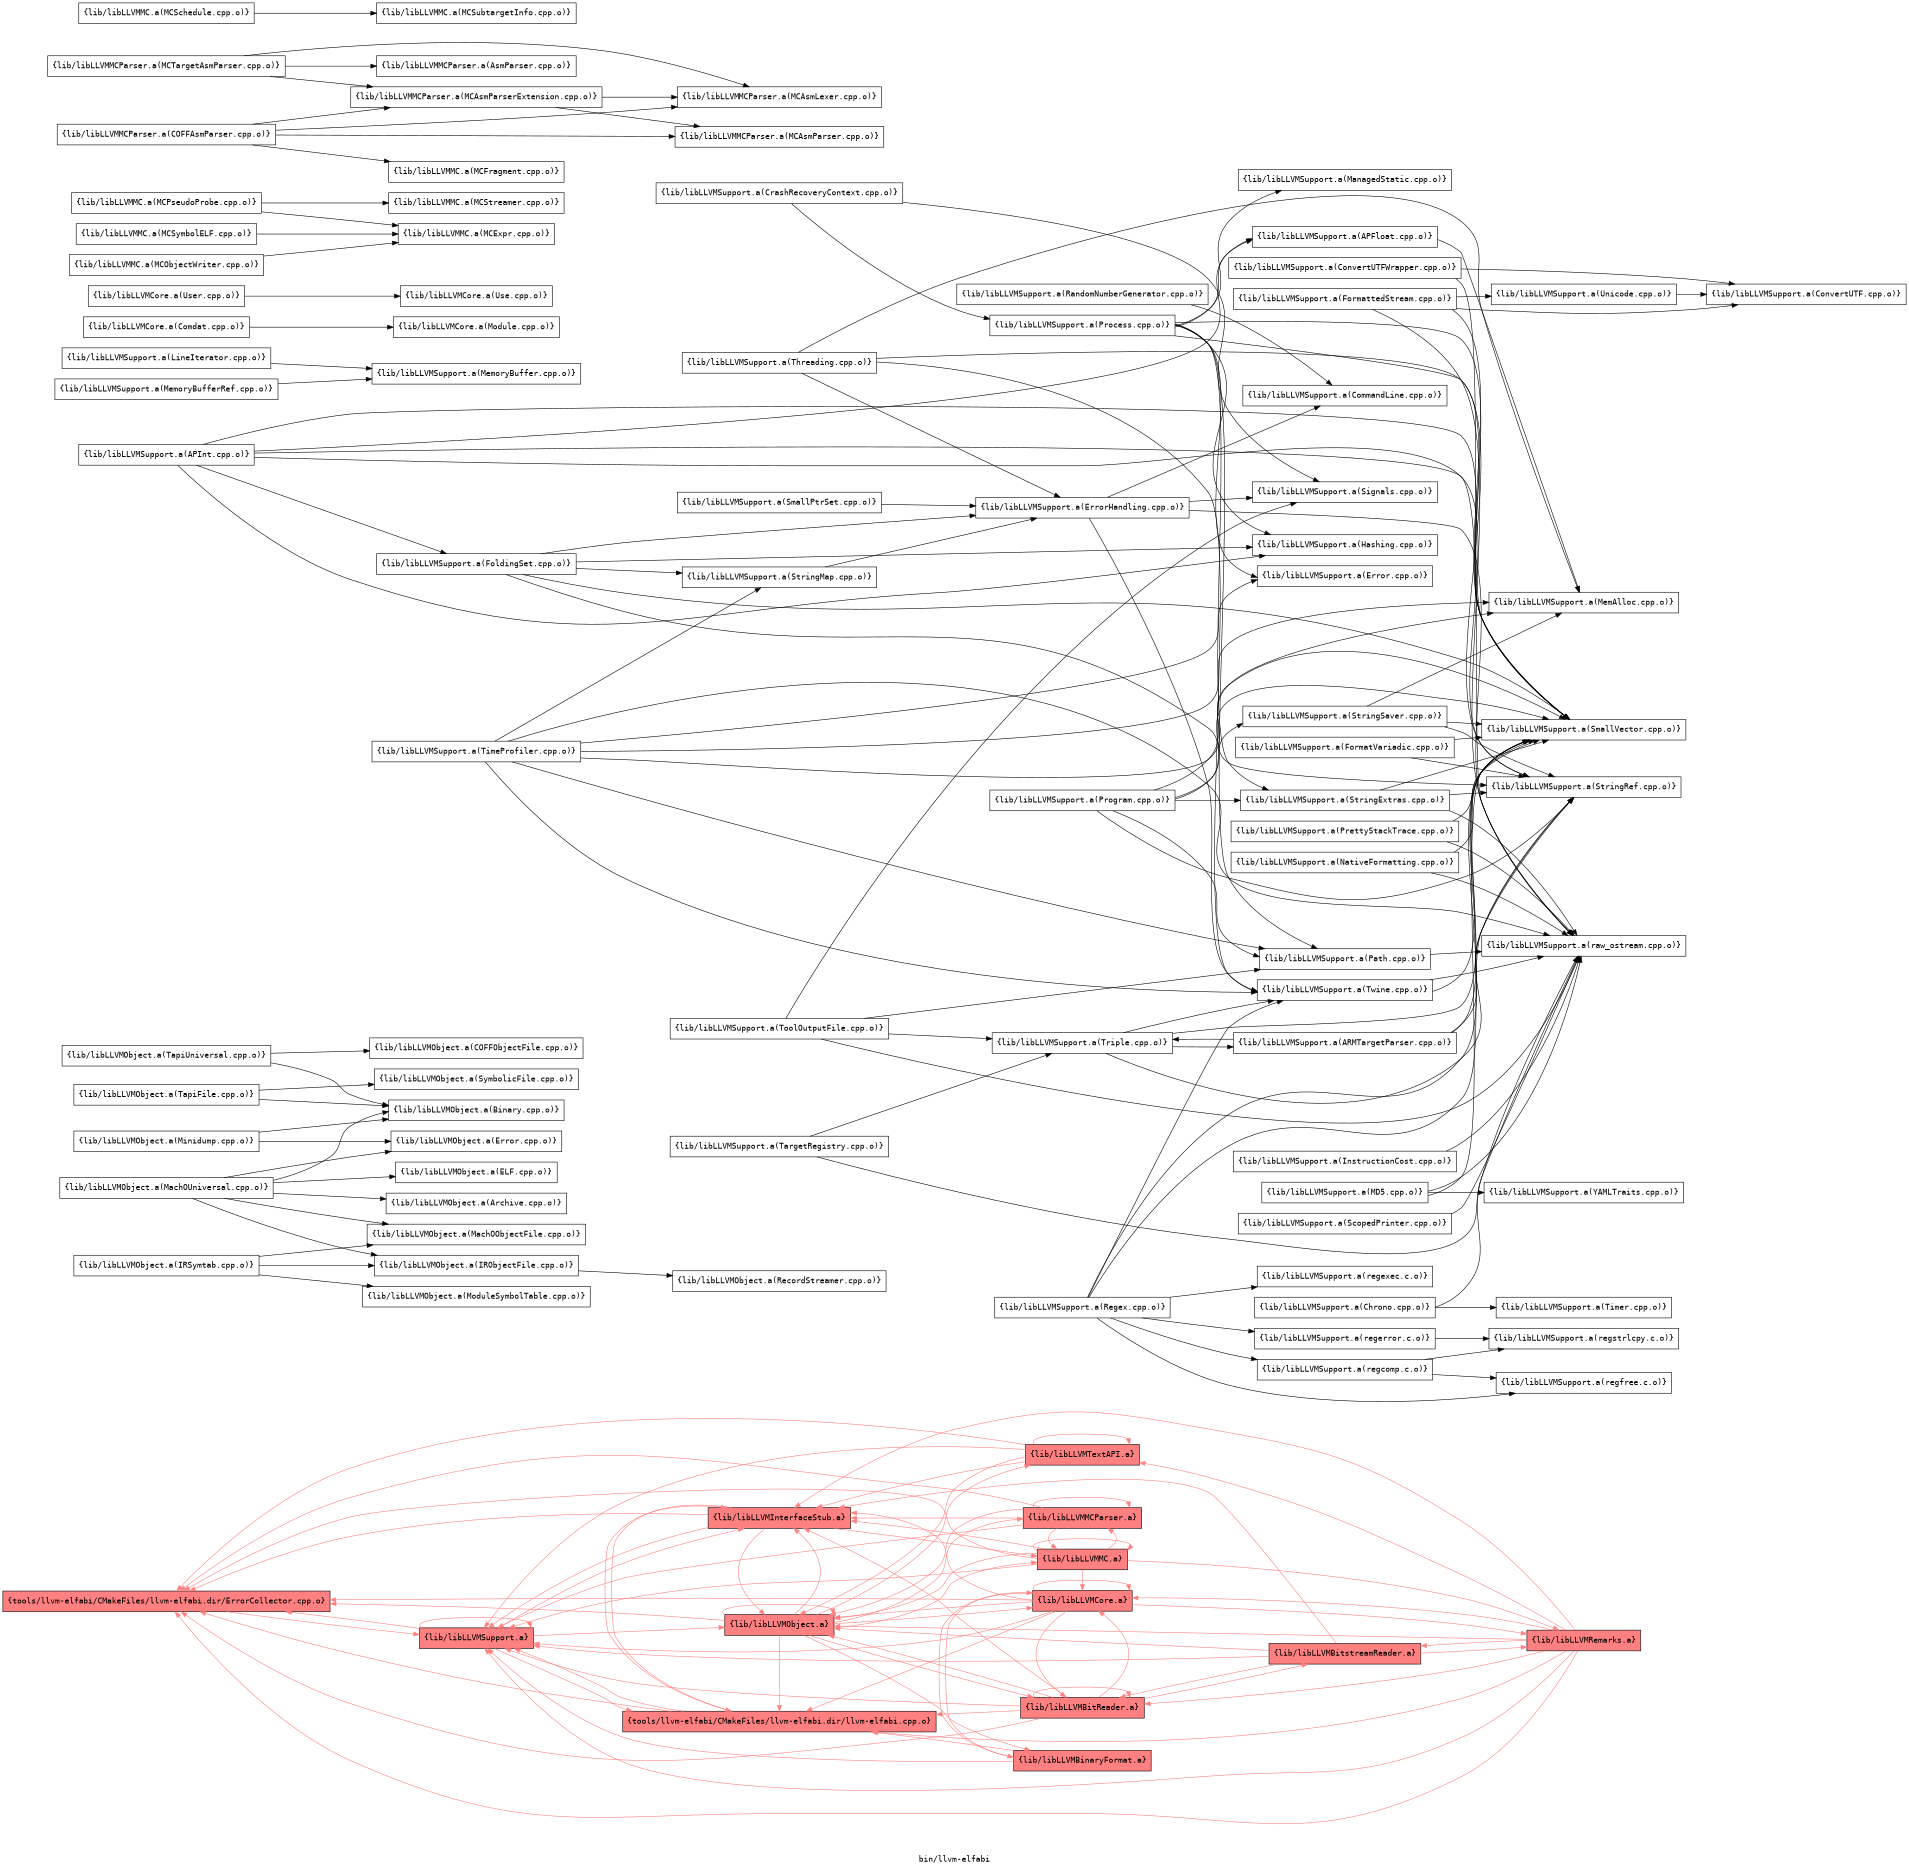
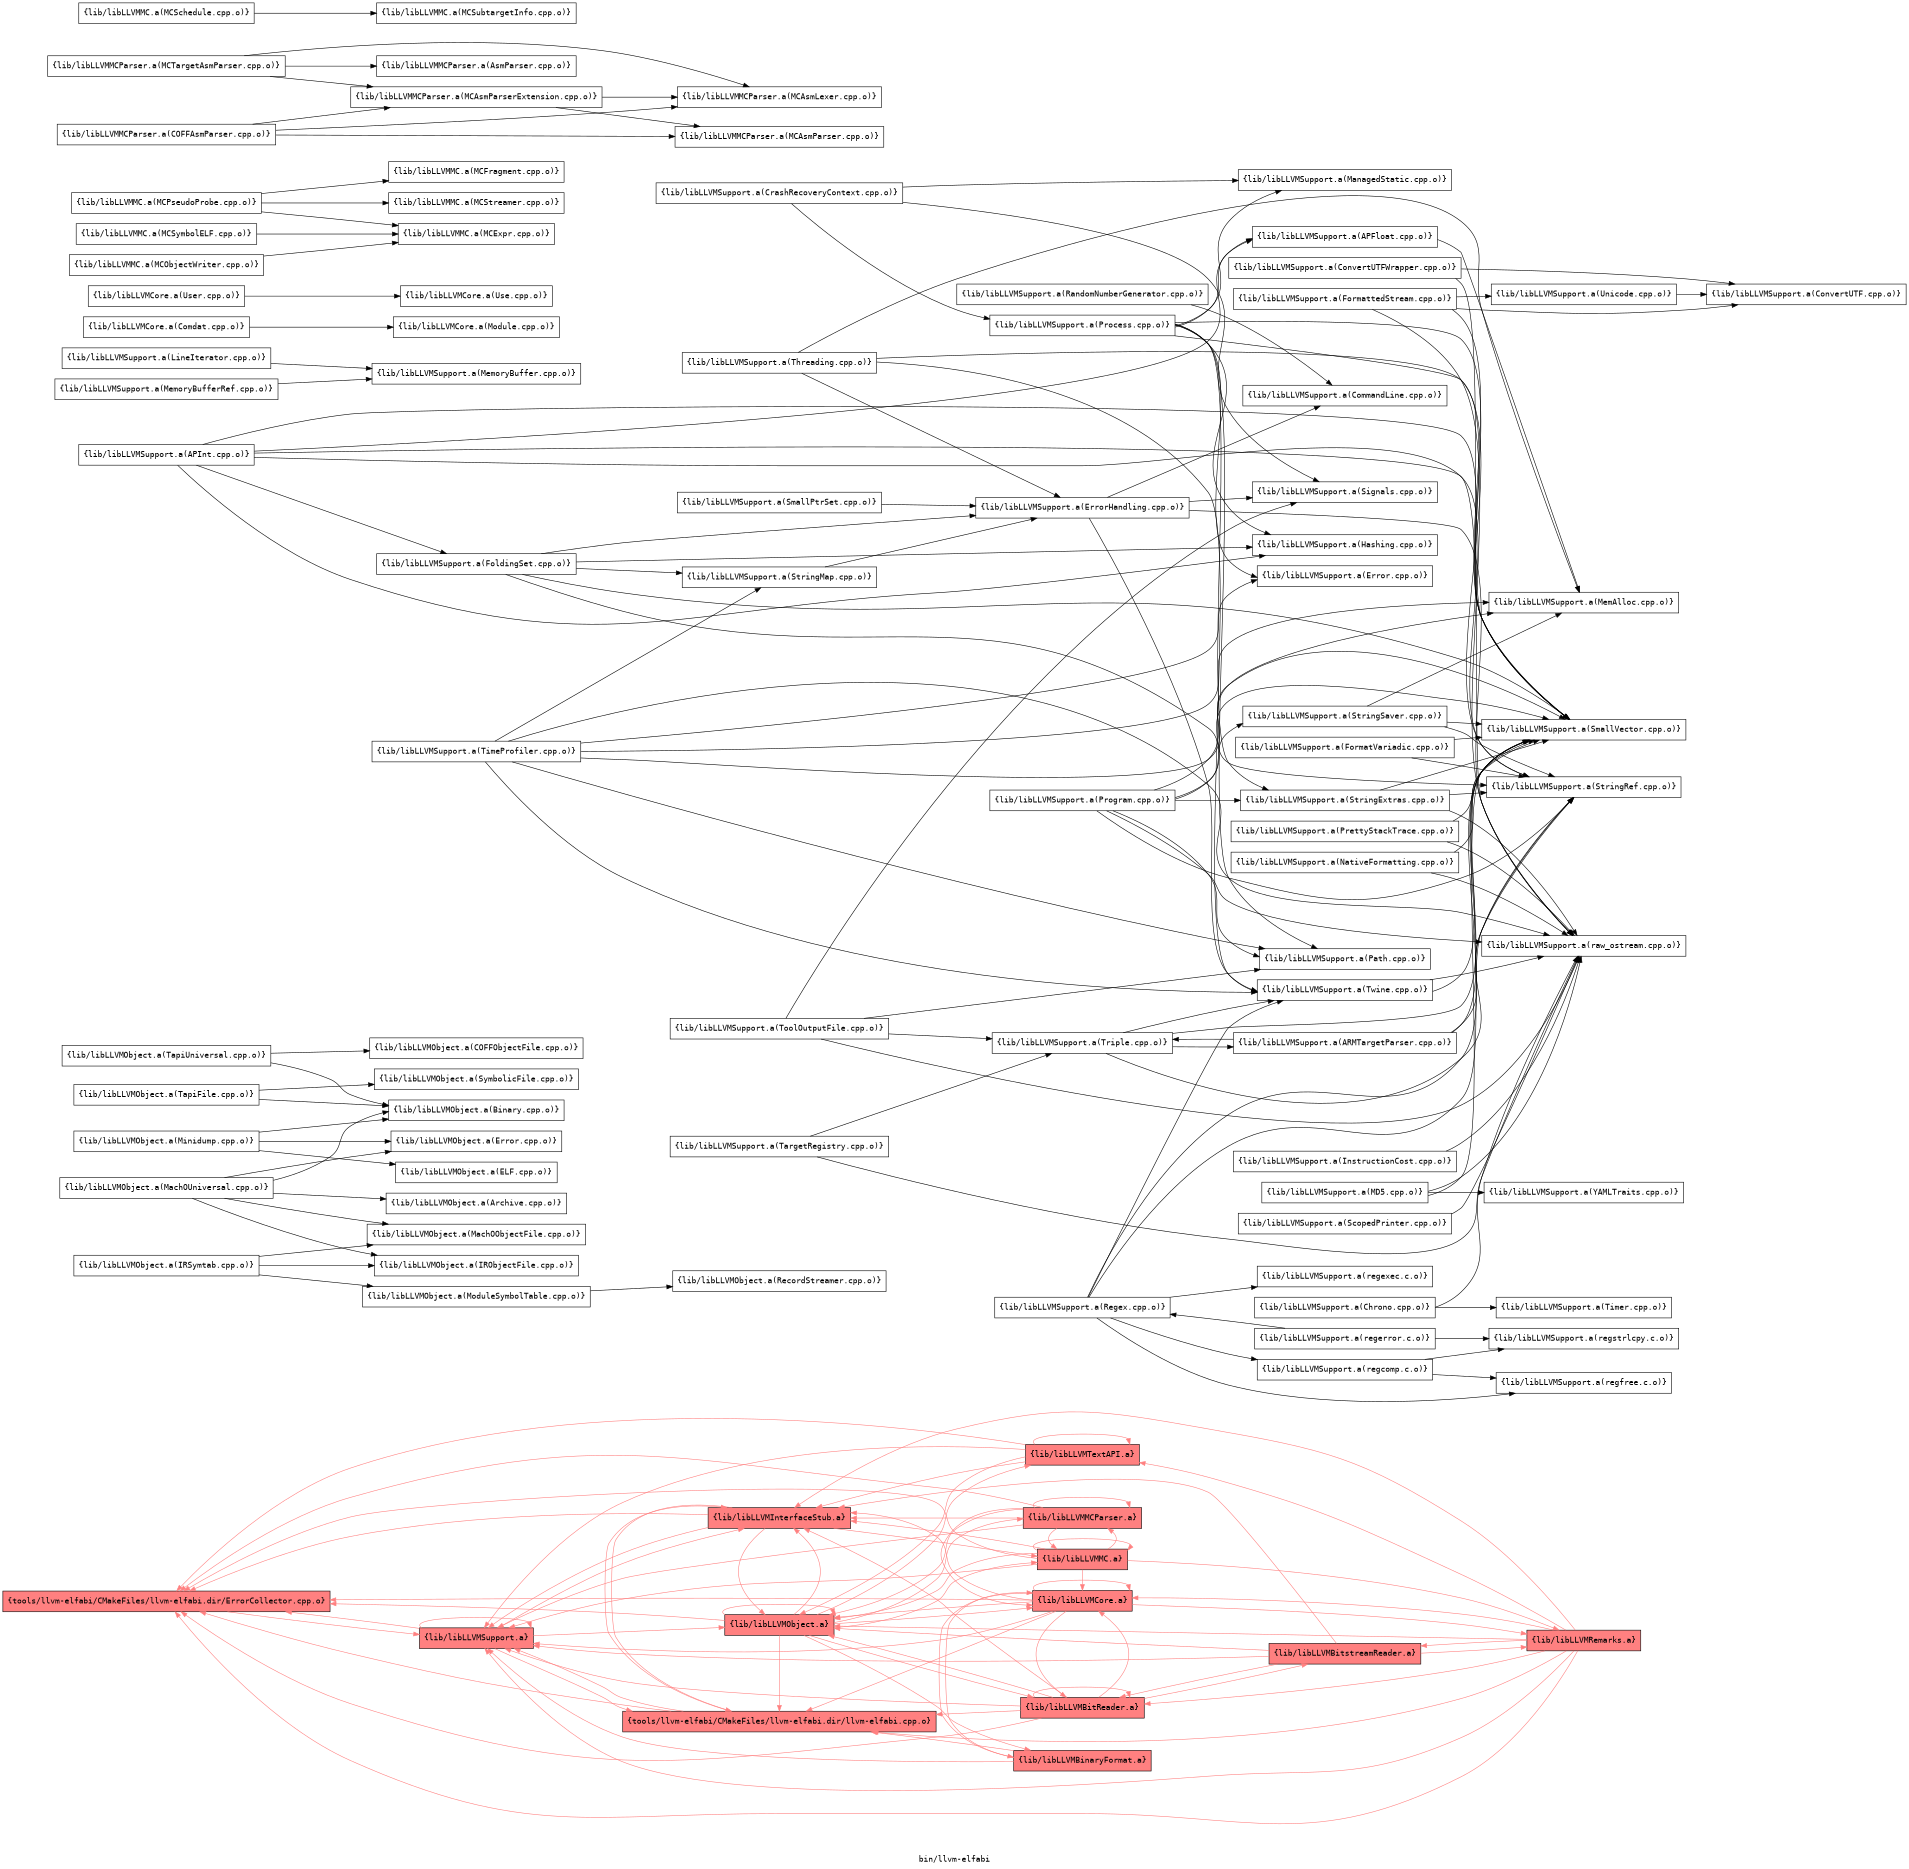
edge "{lib/libLLVMMCParser.a(COFFAsmParser.cpp.o)}" -> "{lib/libLLVMMC.a(MCFragment.cpp.o)}": now "{lib/libLLVMMC.a(MCPseudoProbe.cpp.o)}" -> "{lib/libLLVMMC.a(MCFragment.cpp.o)}"
edge "{lib/libLLVMSupport.a(CrashRecoveryContext.cpp.o)}" -> "{lib/libLLVMSupport.a(ManagedStatic.cpp.o)}": added
edge "{lib/libLLVMSupport.a(Path.cpp.o)}" -> "{lib/libLLVMSupport.a(raw_ostream.cpp.o)}": now "{lib/libLLVMSupport.a(Program.cpp.o)}" -> "{lib/libLLVMSupport.a(raw_ostream.cpp.o)}"
edge "{lib/libLLVMObject.a(MachOUniversal.cpp.o)}" -> "{lib/libLLVMObject.a(ELF.cpp.o)}": now "{lib/libLLVMObject.a(Minidump.cpp.o)}" -> "{lib/libLLVMObject.a(ELF.cpp.o)}"
edge "{lib/libLLVMObject.a(IRObjectFile.cpp.o)}" -> "{lib/libLLVMObject.a(RecordStreamer.cpp.o)}": now "{lib/libLLVMObject.a(ModuleSymbolTable.cpp.o)}" -> "{lib/libLLVMObject.a(RecordStreamer.cpp.o)}"
edge "{lib/libLLVMSupport.a(Regex.cpp.o)}" -> "{lib/libLLVMSupport.a(regerror.c.o)}": reversed
edge "{lib/libLLVMMCParser.a}" -> "{lib/libLLVMCore.a}": added
